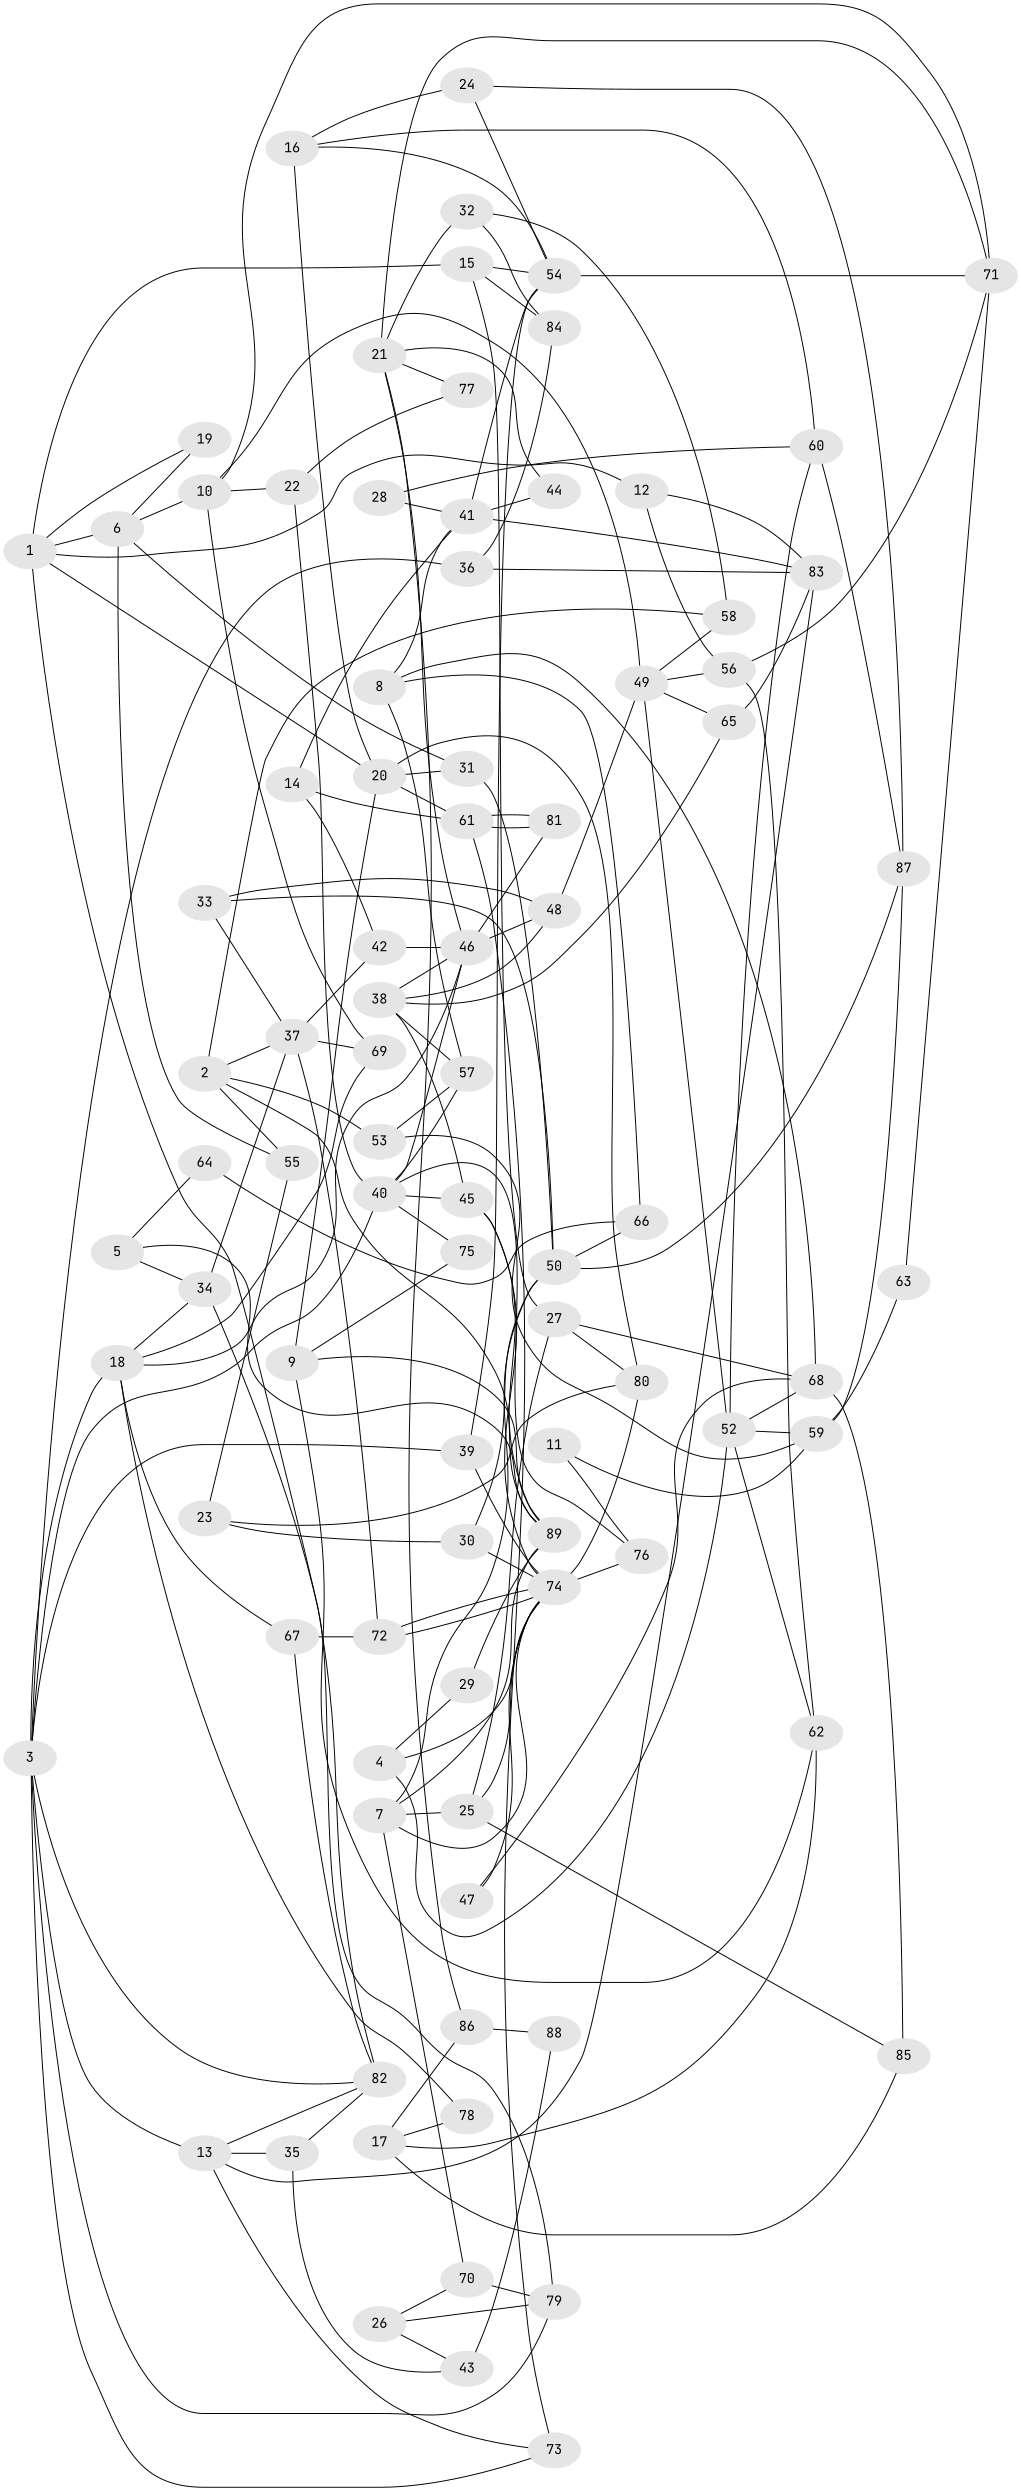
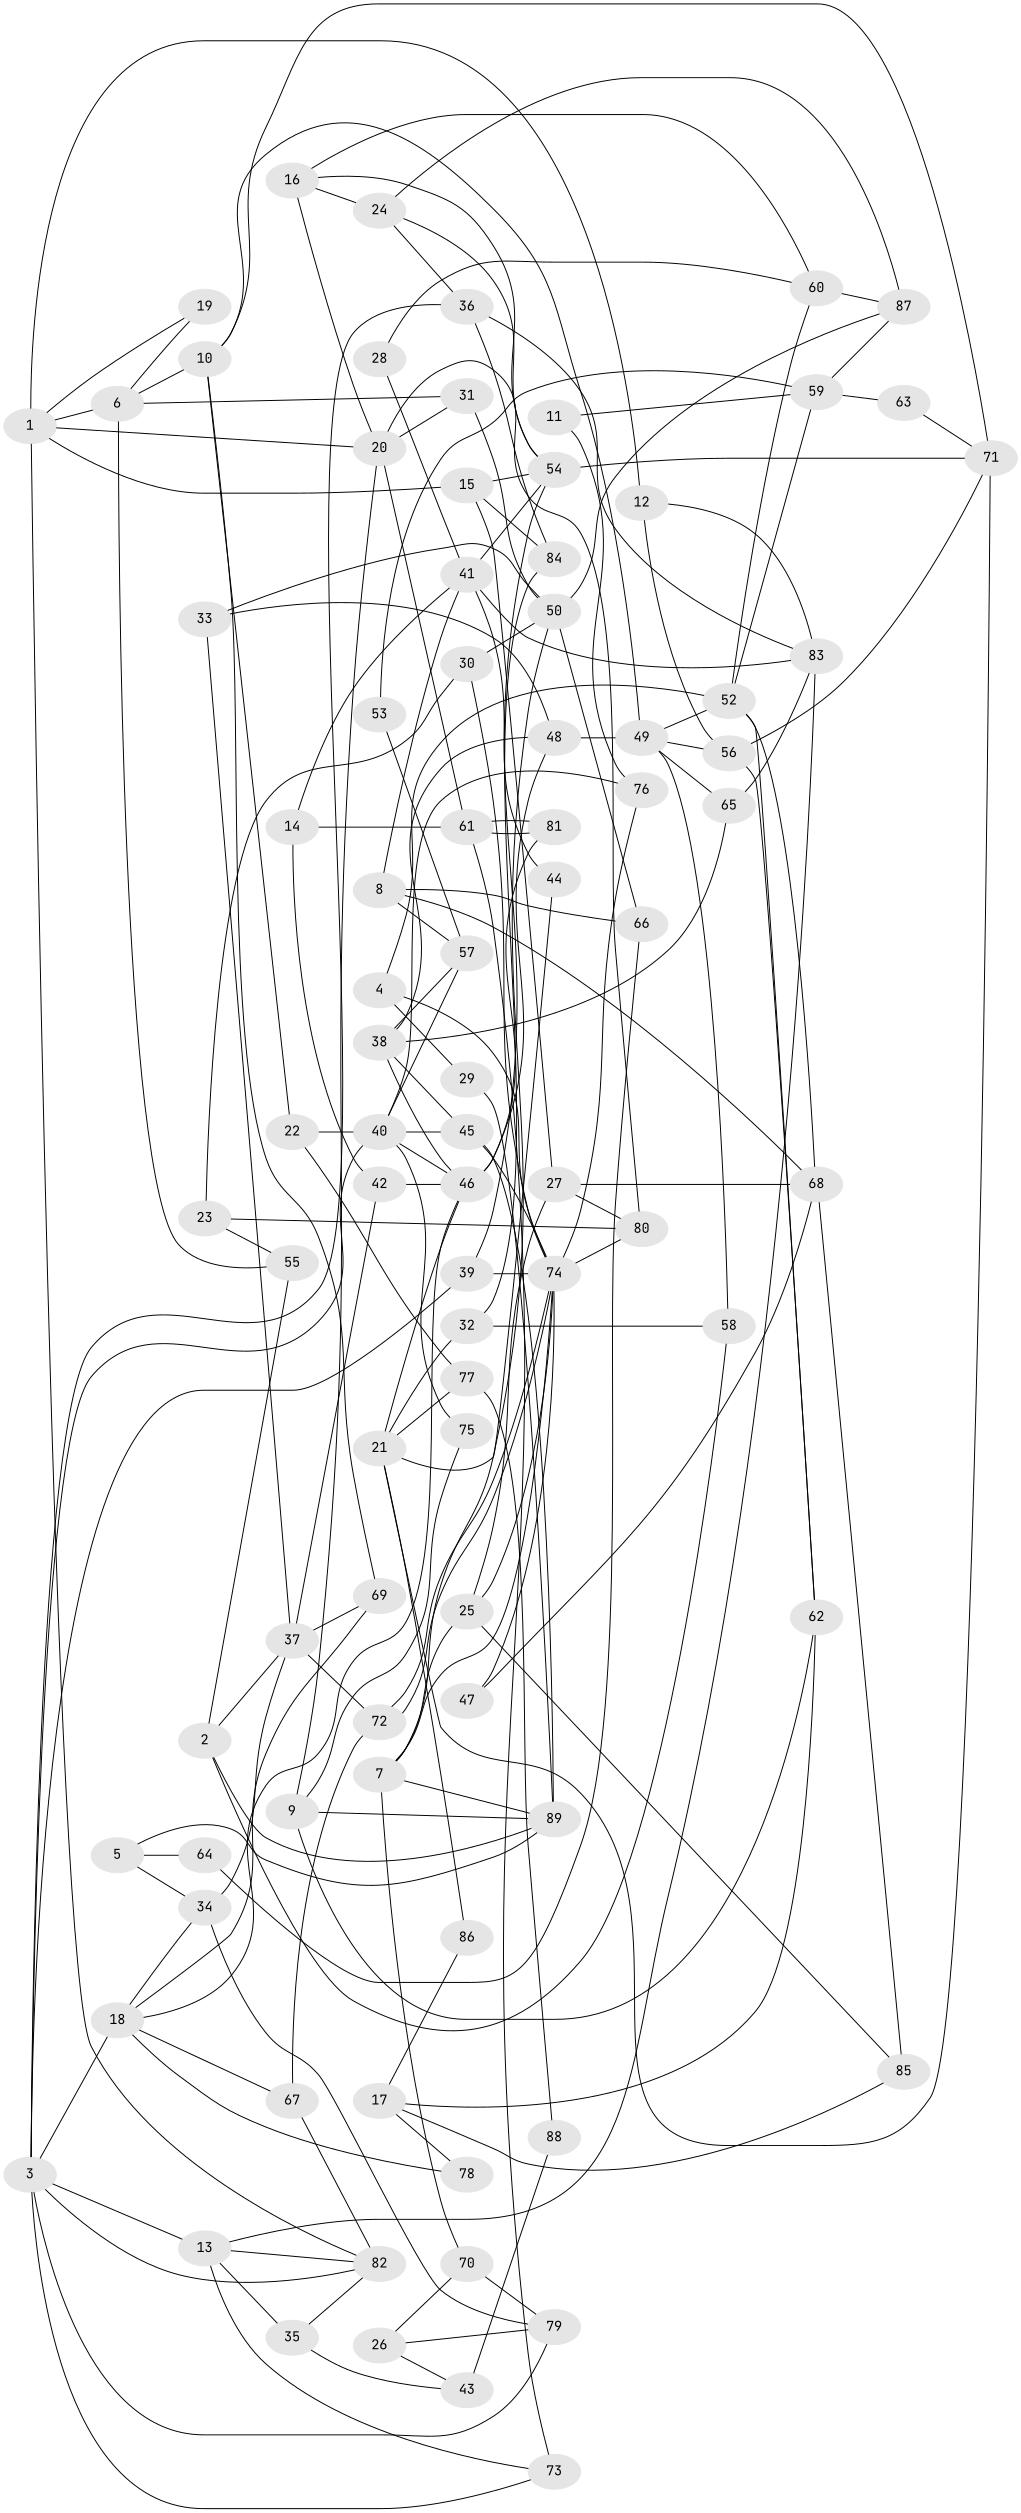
edge "24" -- "36": added
edge "2" -- "53": removed
edge "86" -- "88": now "77" -- "88"
